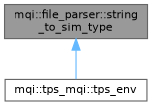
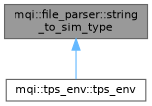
node "mqi::tps_mqi::tps_env": label "mqi::tps_mqi::tps_env" -> "mqi::tps_env::tps_env"
